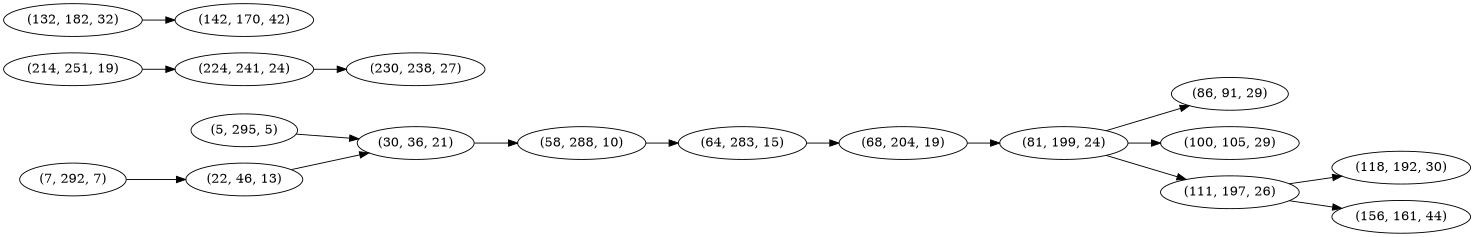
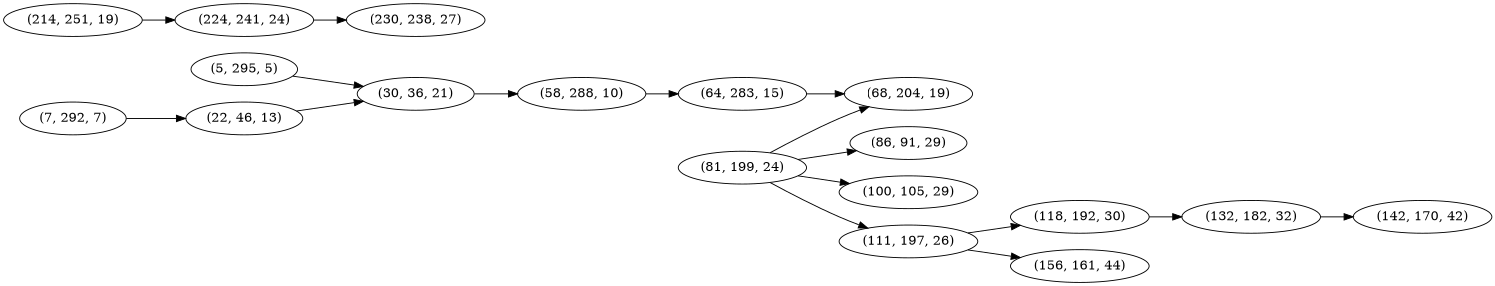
edge "(68, 204, 19)" -> "(81, 199, 24)": reversed
edge "(118, 192, 30)" -> "(132, 182, 32)": added
